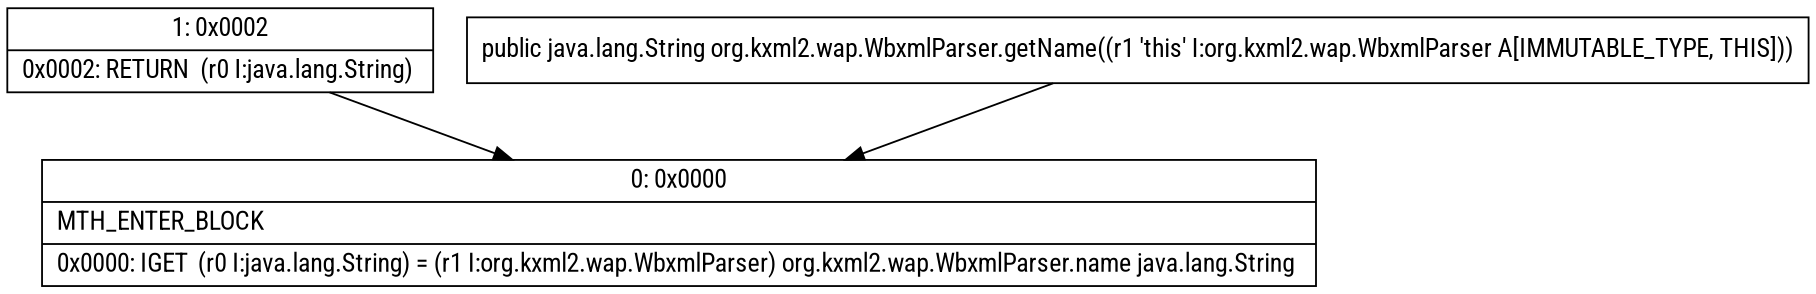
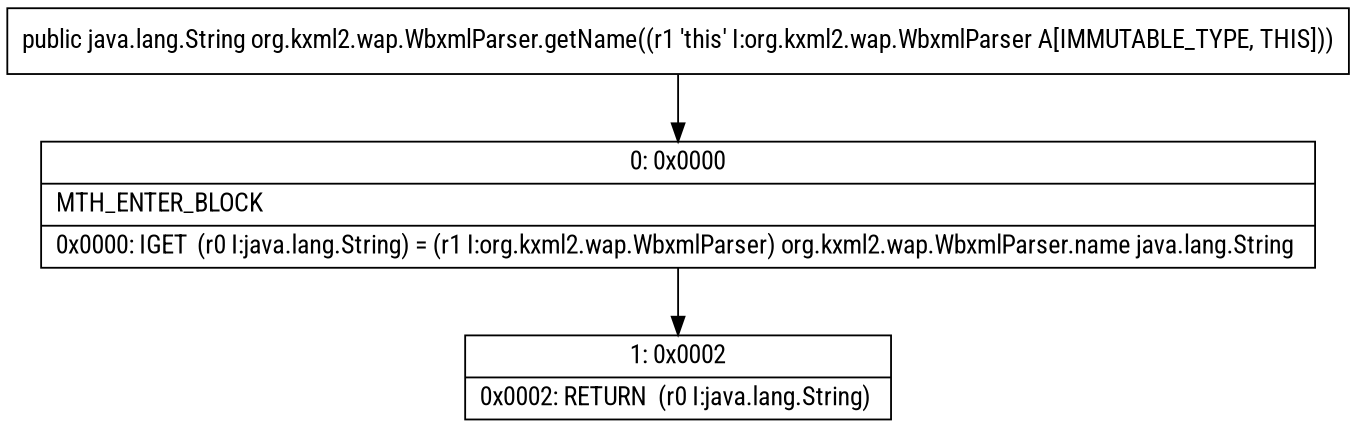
edge "1: 0x0002" -> "0: 0x0000": reversed
